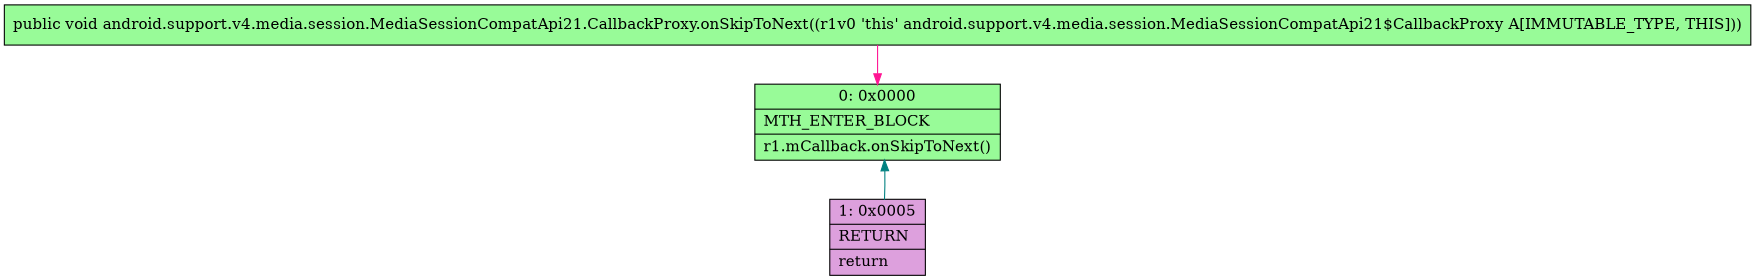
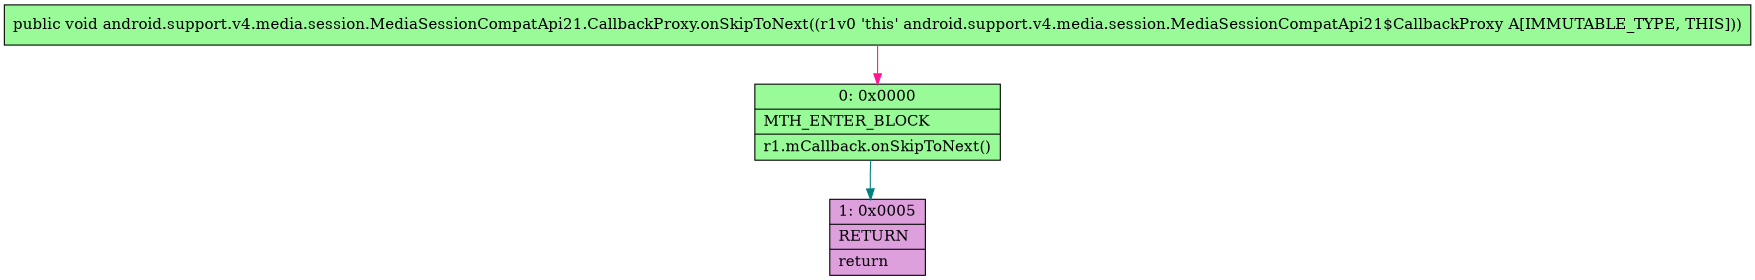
edge "1: 0x0005" -> "0: 0x0000": reversed
